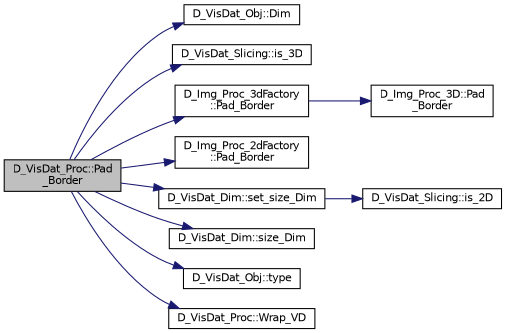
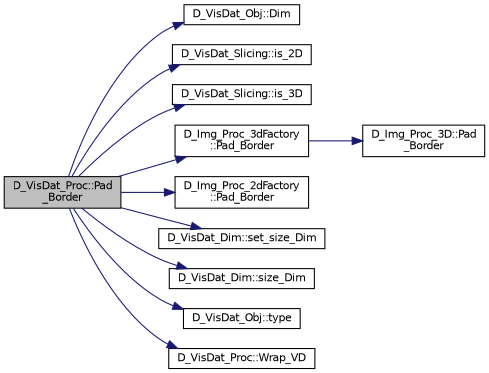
edge "D_VisDat_Dim::set_size_Dim" -> "D_VisDat_Slicing::is_2D": now "D_VisDat_Proc::Pad _Border" -> "D_VisDat_Slicing::is_2D"
